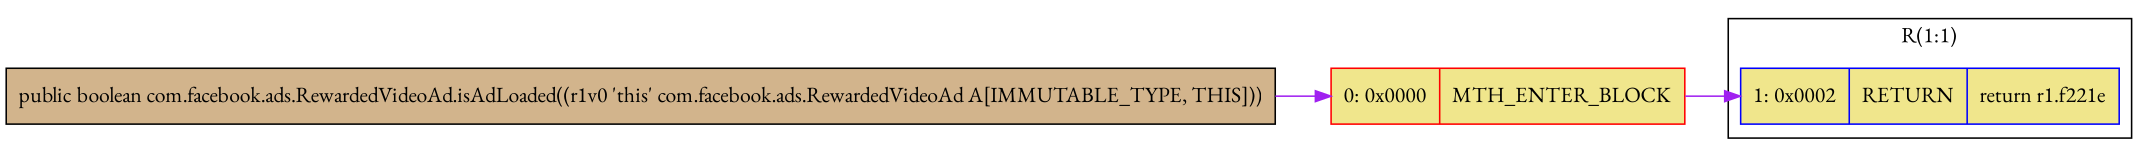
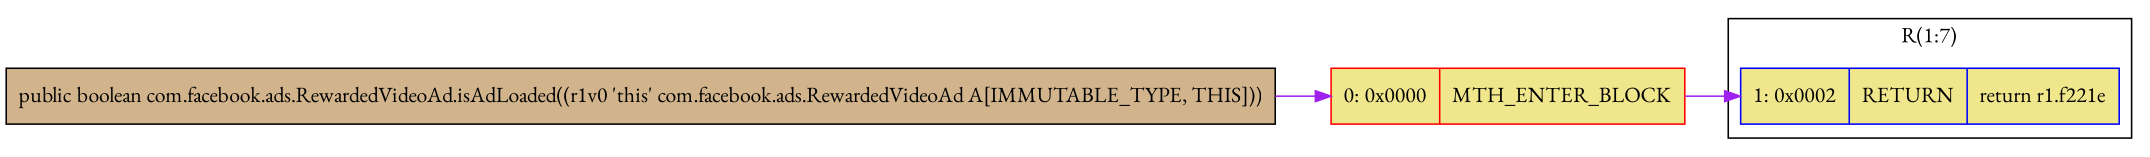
cluster "R(1:1)": label "R(1:1)" -> "R(1:7)"
